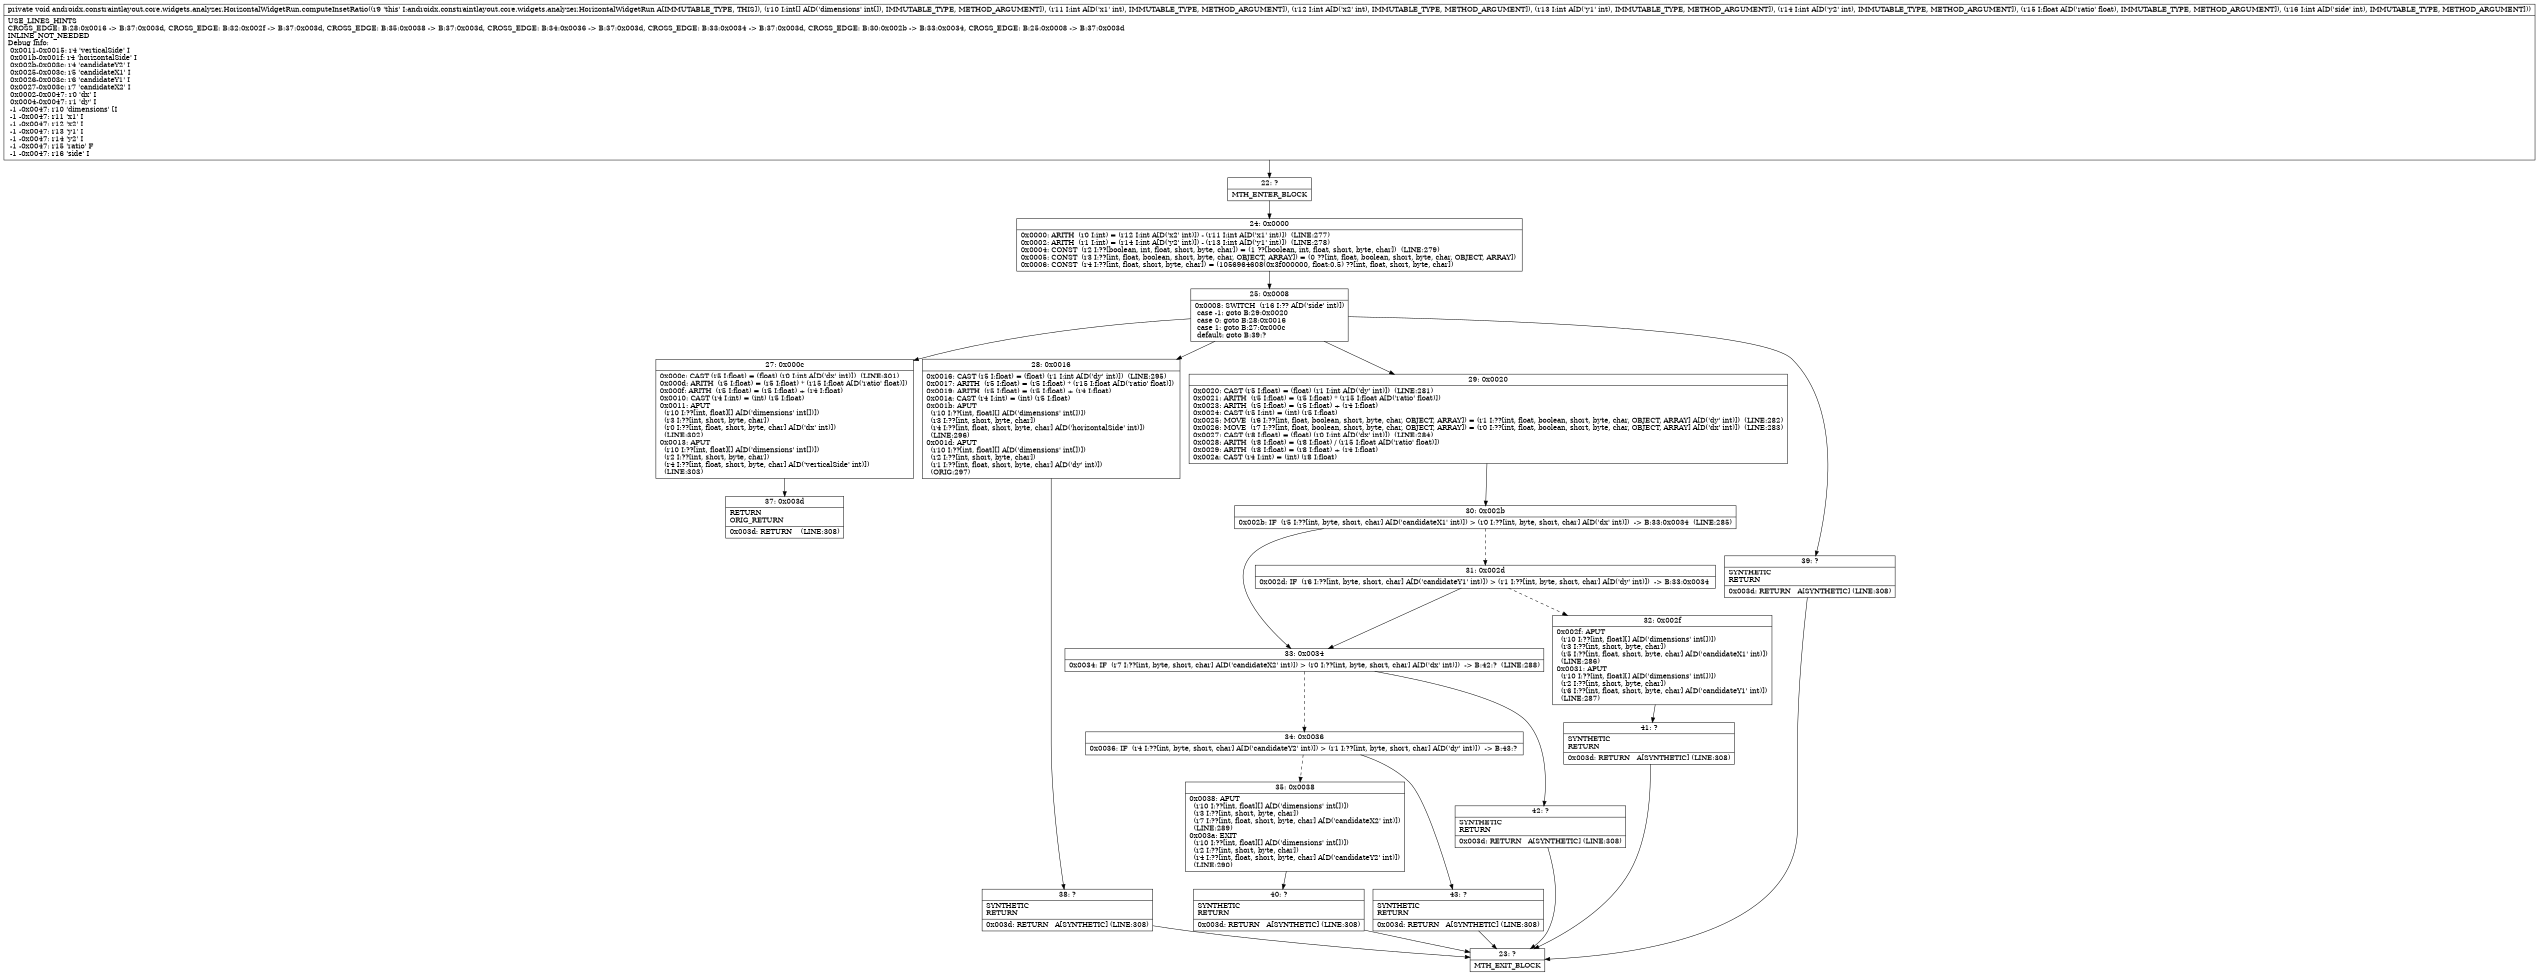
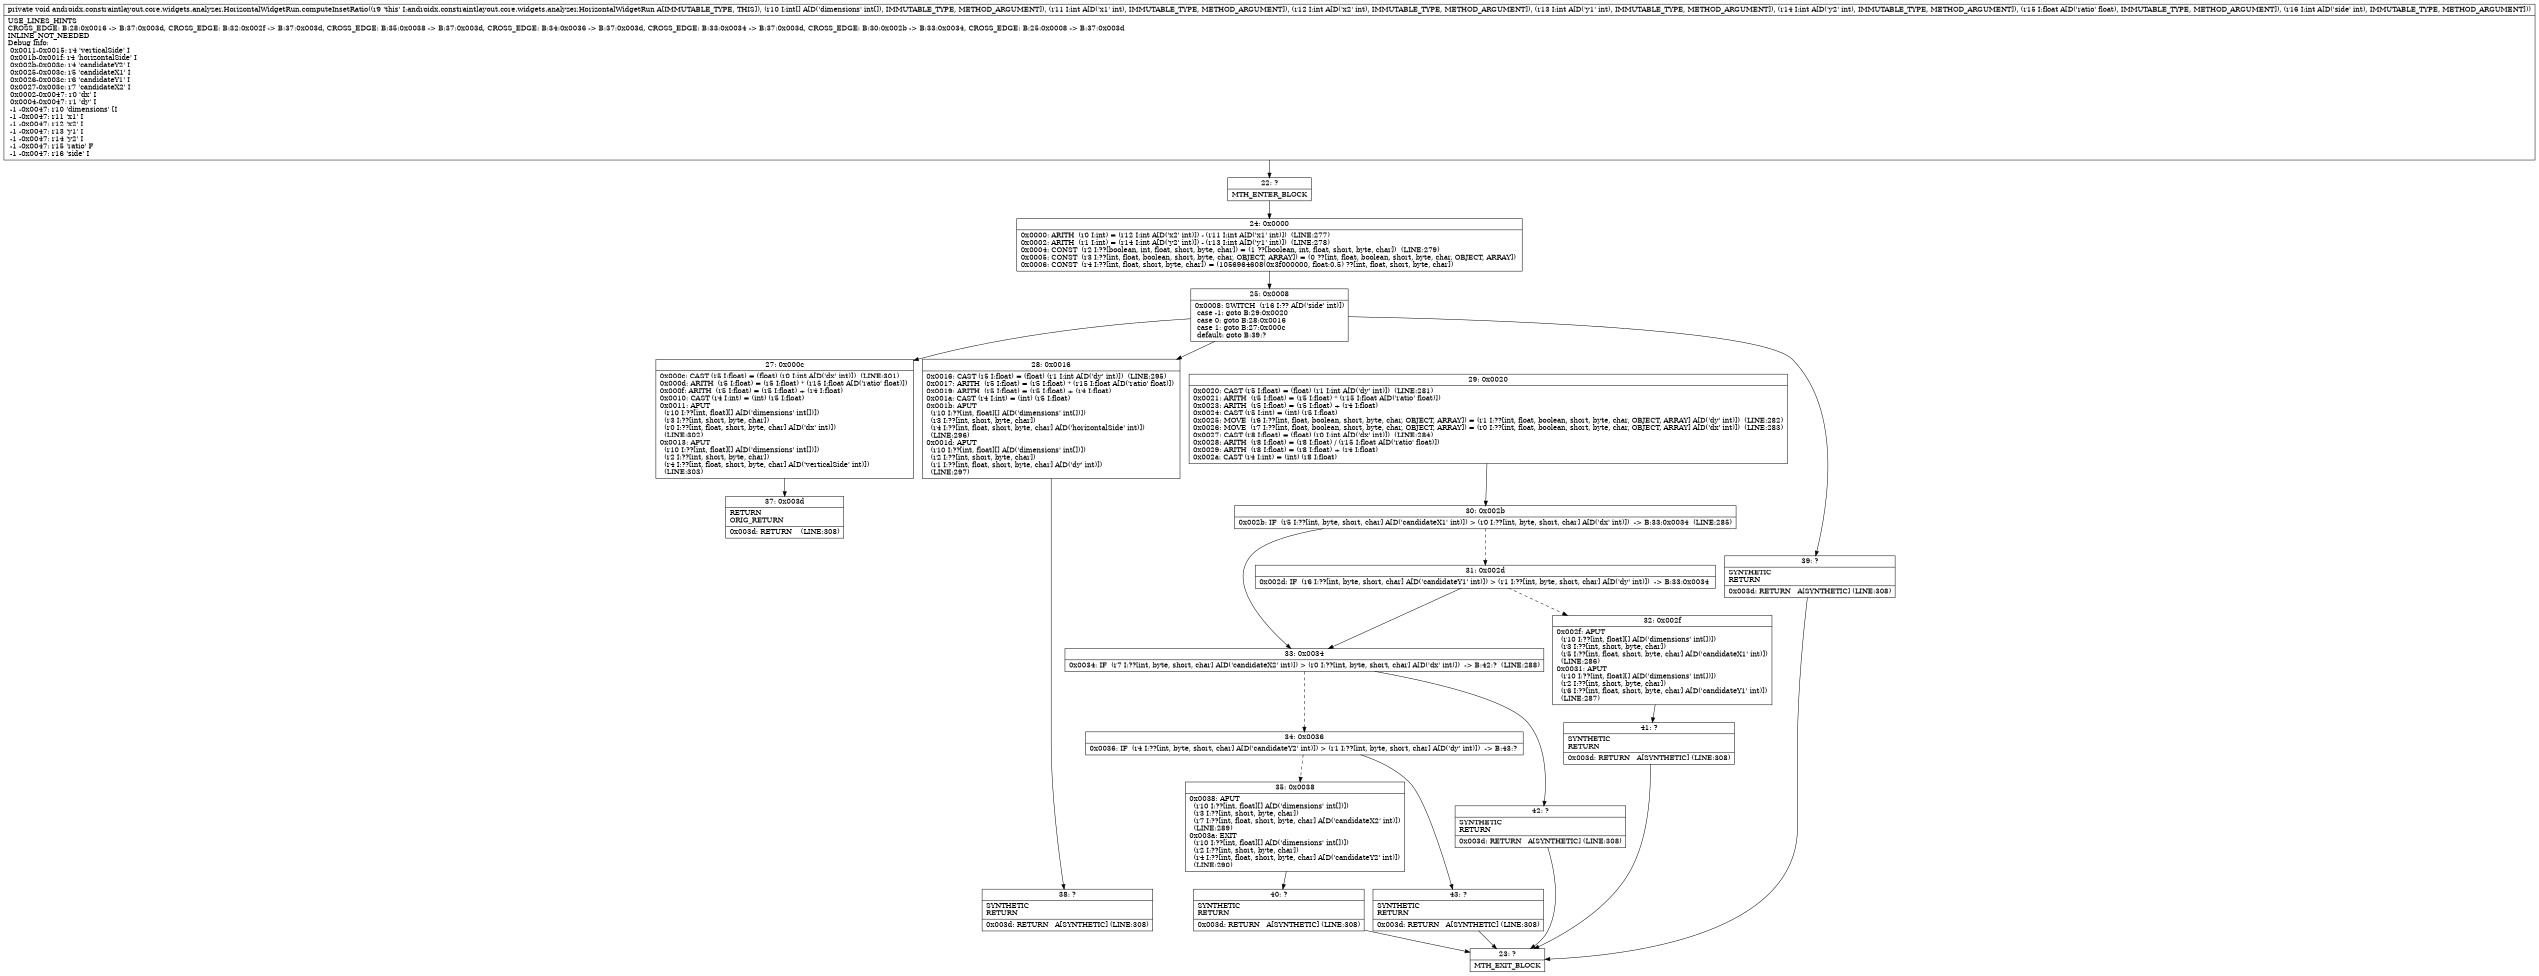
edge "25: 0x0008" -> "29: 0x0020": removed
node "28: 0x0016": text "(ORIG:297)" -> "(LINE:297)"
edge "38: ?" -> "23: ?": removed
